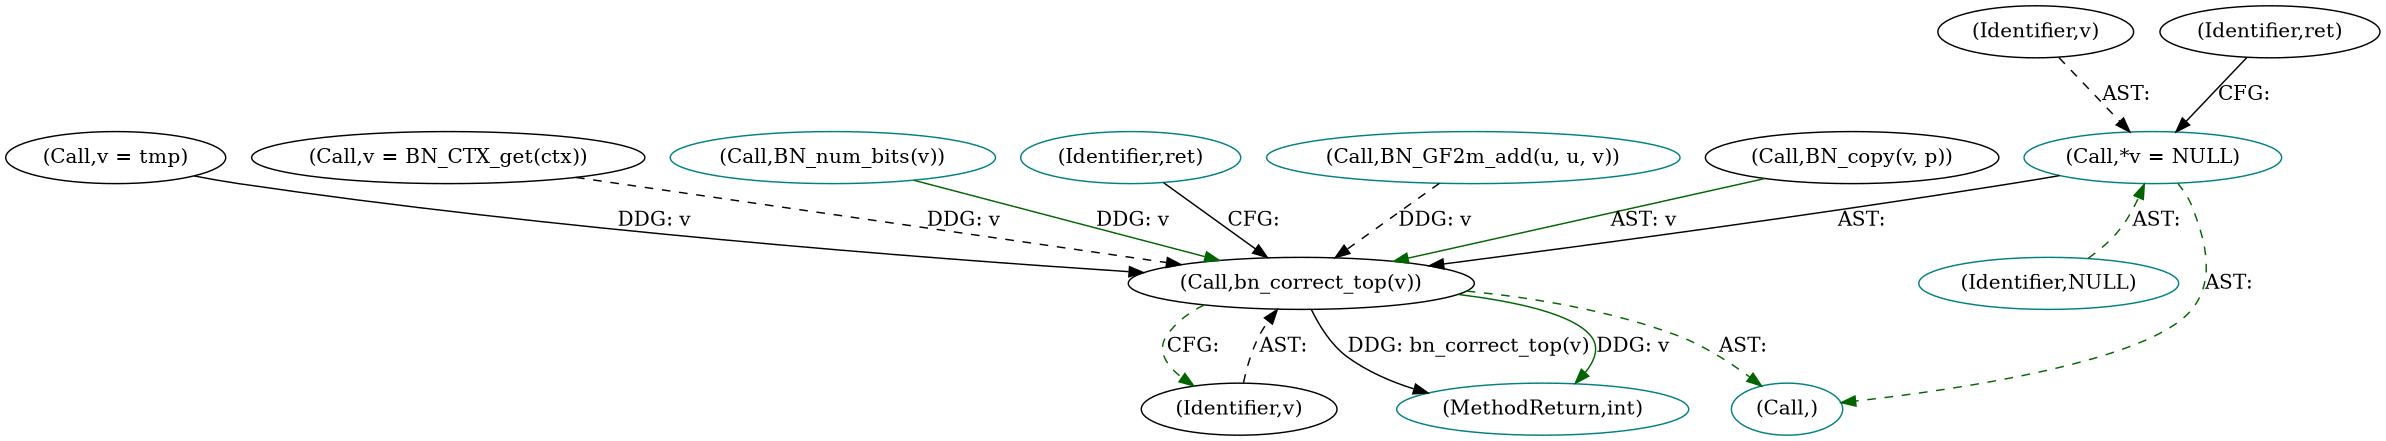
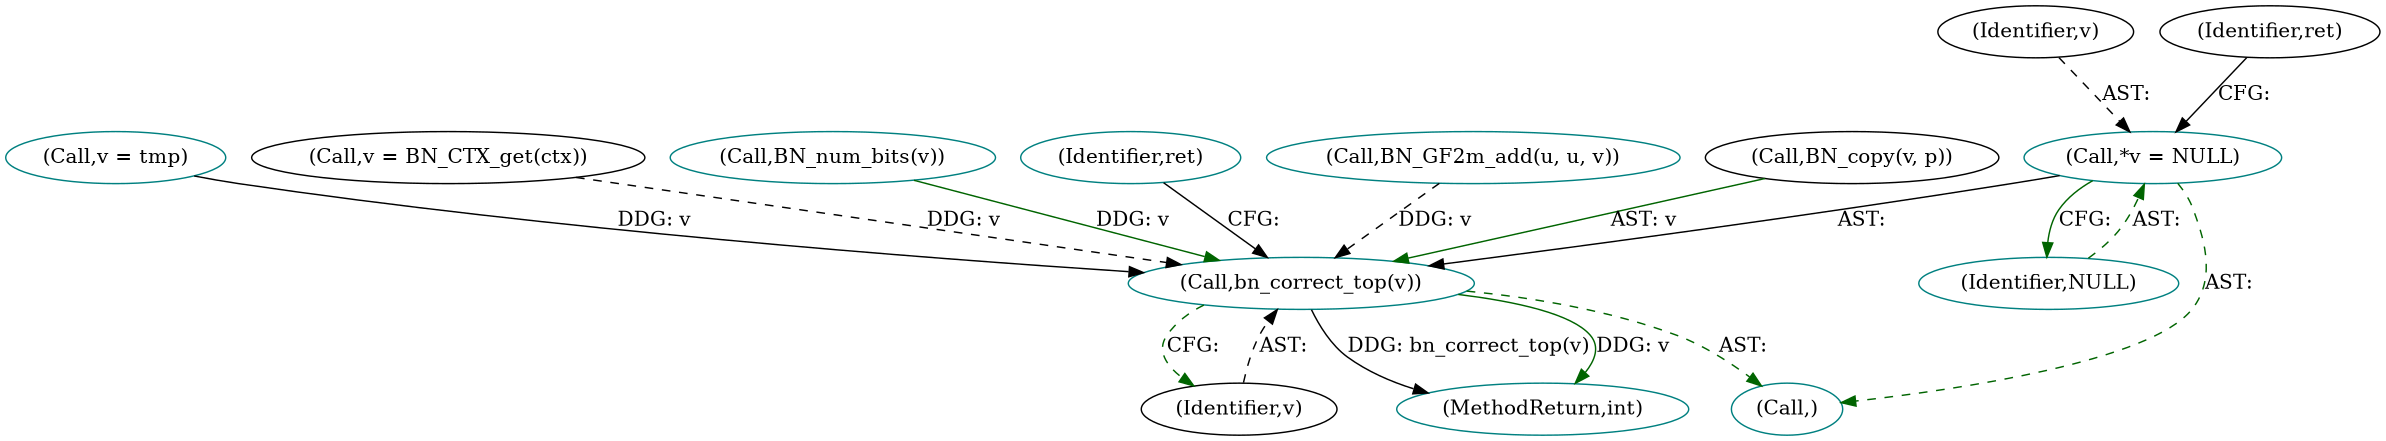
node "(Call,v = tmp)": color black -> teal
edge "(Call,*v = NULL)" -> "(Identifier,NULL)": added, label "CFG:"
node "(Call,bn_correct_top(v))": color black -> teal
